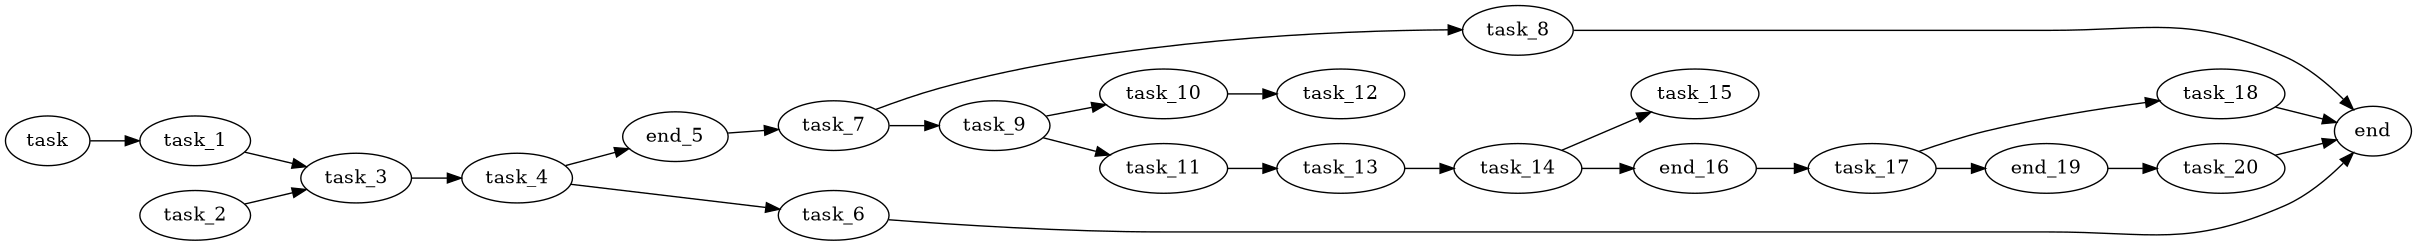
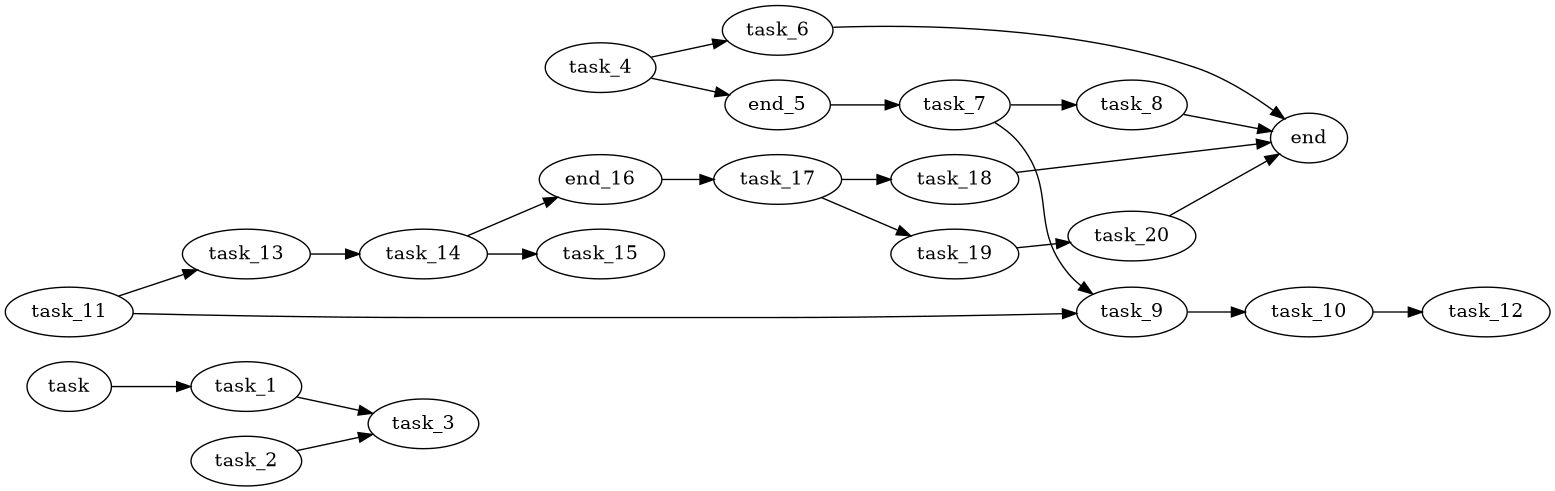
edge "task_9" -> "task_11": reversed
node "end_19": label "end_19" -> "task_19"
edge "task_3" -> "task_4": removed
